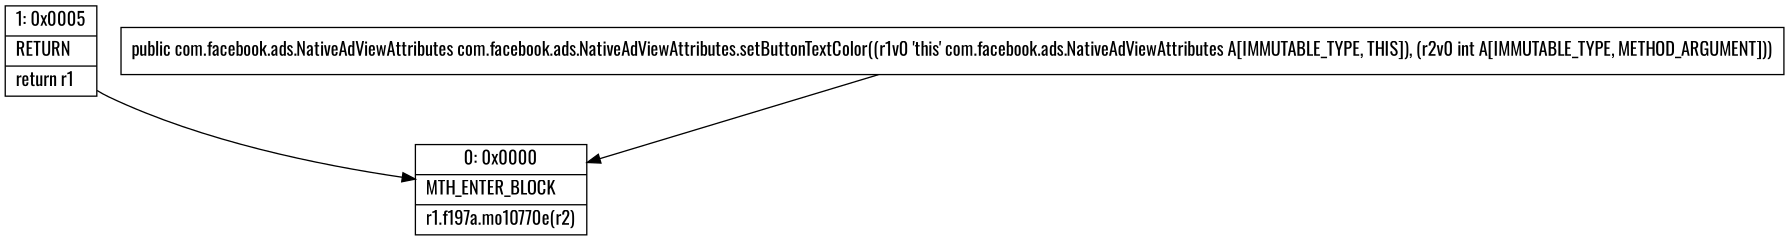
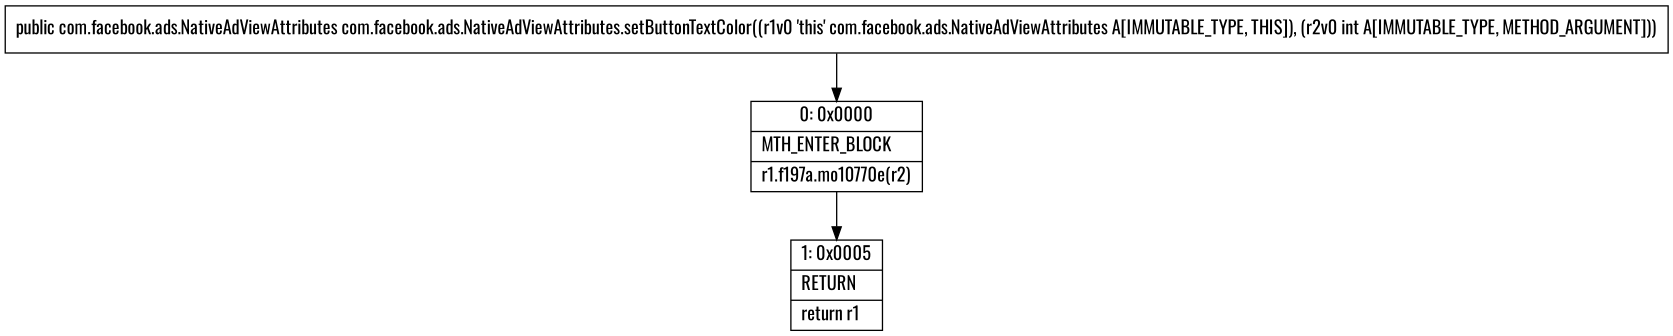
edge "1: 0x0005" -> "0: 0x0000": reversed
